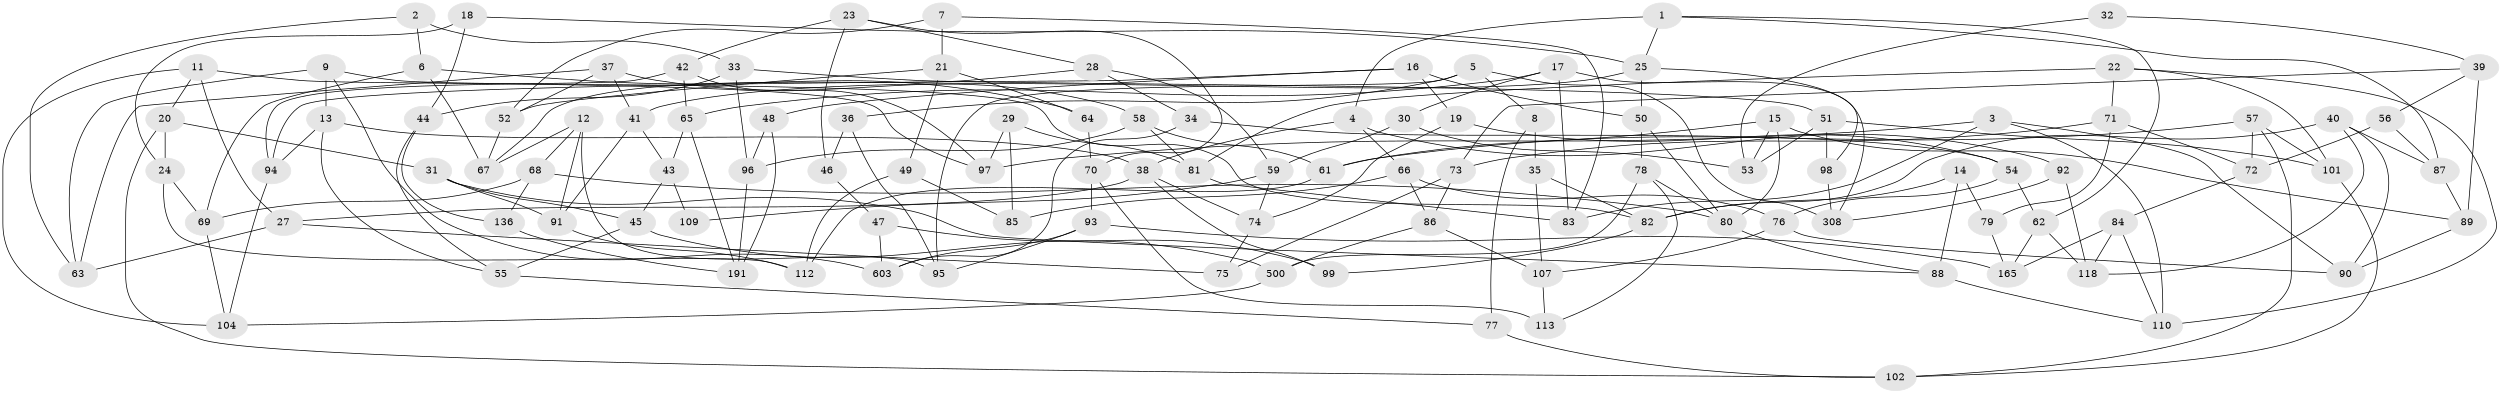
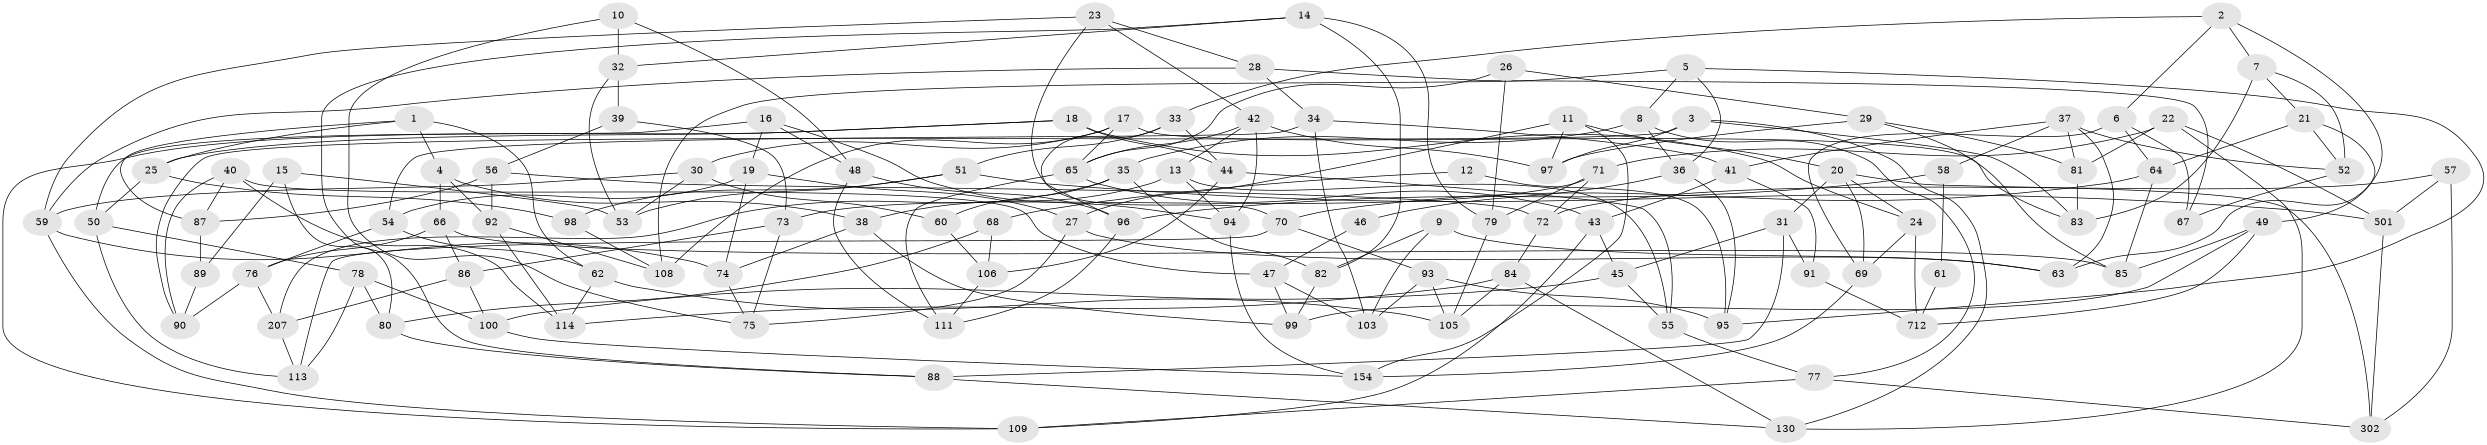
node "10": added
edge "14" -- "32": added
edge "2" -- "7": added
node "26": added
edge "25" -- "41": now "34" -- "41"
edge "9" -- "13": now "42" -- "13"
edge "23" -- "46": now "23" -- "59"
edge "57" -- "61": removed
edge "58" -- "81": now "37" -- "81"
edge "15" -- "61": removed
edge "12" -- "67": removed
edge "8" -- "36": added
edge "39" -- "89": removed
edge "40" -- "82": now "40" -- "47"
edge "12" -- "91": removed
edge "50" -- "80": now "50" -- "113"
node "101": label "101" -> "501"
edge "68" -- "69": now "20" -- "69"
edge "56" -- "92": added
edge "38" -- "27": now "19" -- "27"
node "136": label "136" -> "106"
node "60": added
node "308": label "308" -> "108"
edge "64" -- "85": added
edge "18" -- "109": added
node "191": label "191" -> "111"
node "112": label "112" -> "712"
node "603": label "603" -> "103"
node "500": label "500" -> "100"
node "107": label "107" -> "207"
node "165": label "165" -> "105"
node "118": label "118" -> "114"
edge "49" -- "99": added
node "104": label "104" -> "154"
node "110": label "110" -> "130"
node "102": label "102" -> "302"
edge "77" -- "109": added
